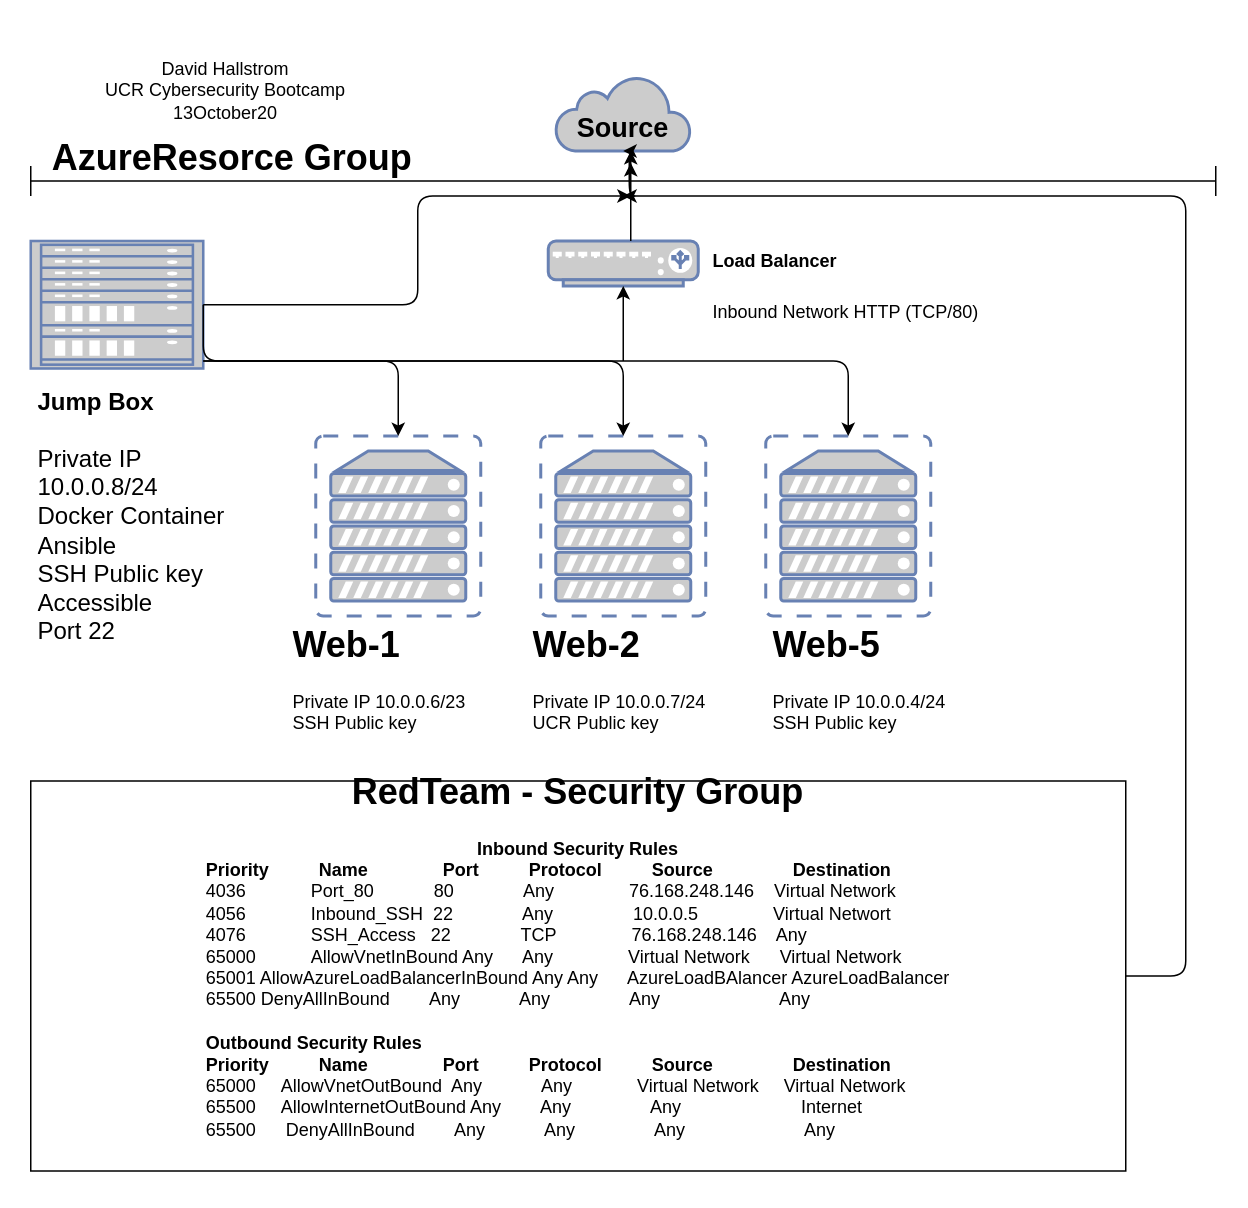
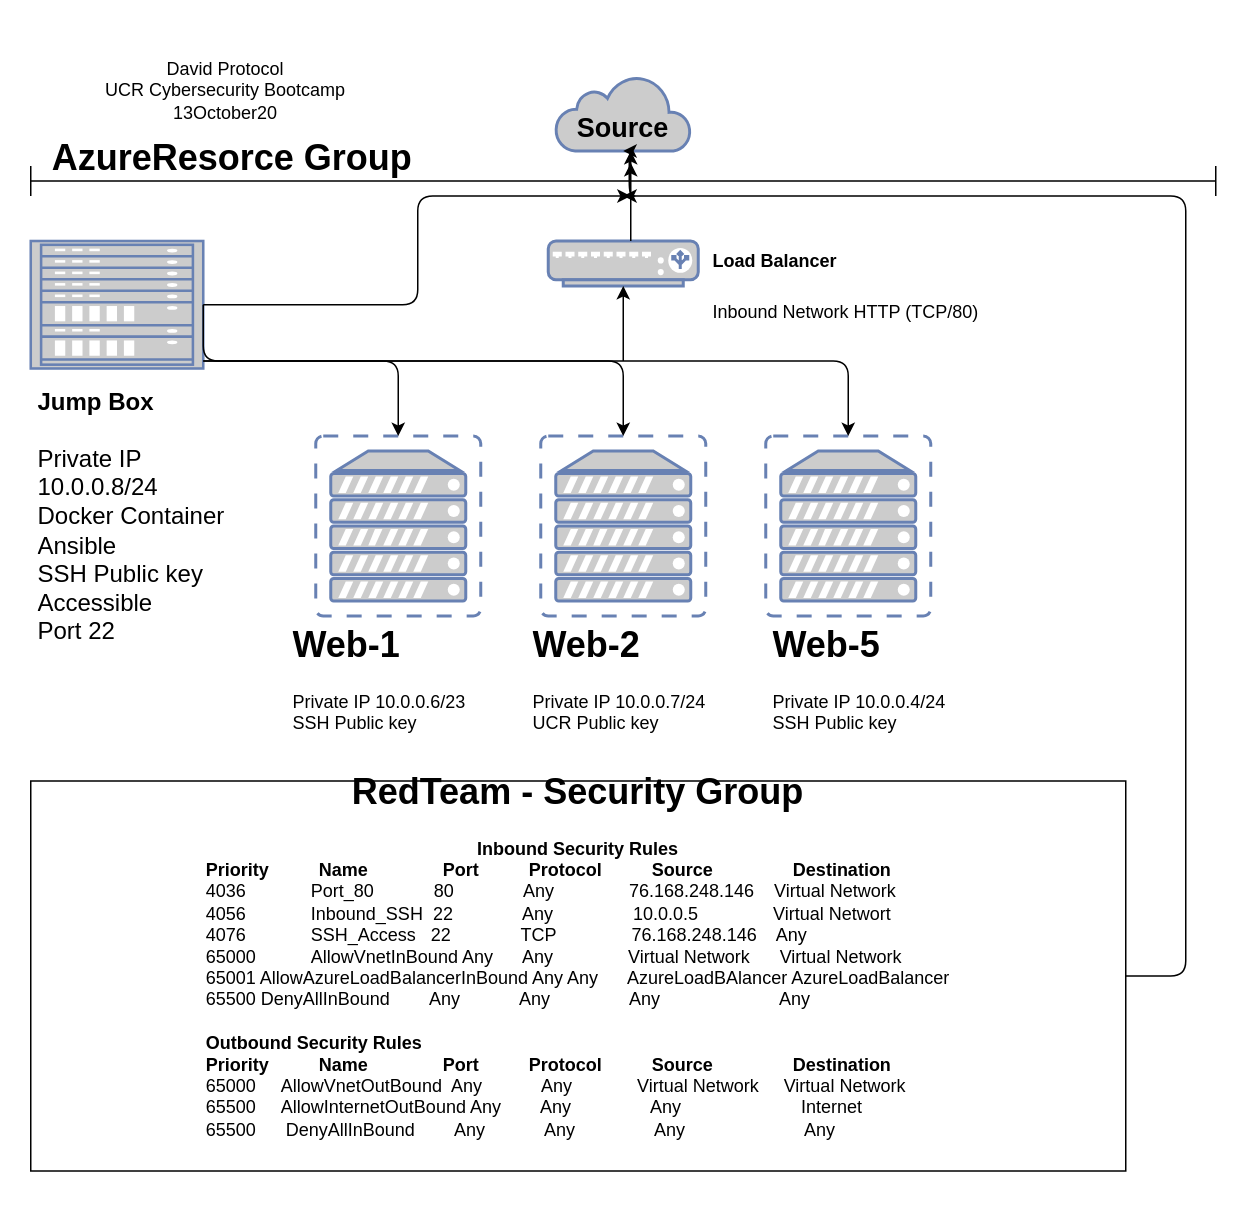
node "David Hallstrom UCR Cybersecurity Bootcamp 13October20": label "David Hallstrom UCR Cybersecurity Bootcamp 13October20" -> "David Protocol UCR Cybersecurity Bootcamp 13October20"
